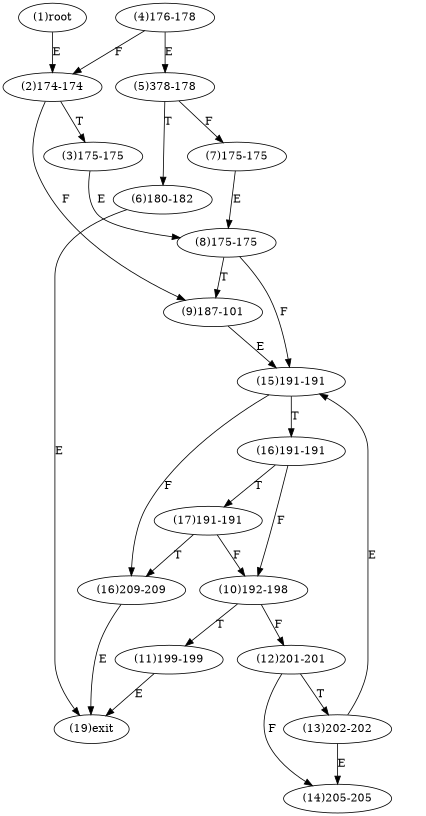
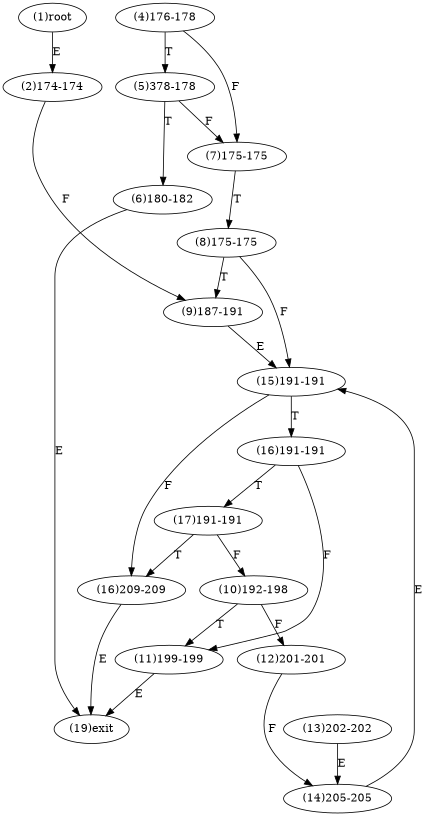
edge "(4)176-178" -> "(2)174-174": now "(4)176-178" -> "(7)175-175"
edge "(4)176-178" -> "(5)378-178": label "E" -> "T"
node "(3)175-175": removed
edge "(7)175-175" -> "(8)175-175": label "E" -> "T"
node "(9)187-101": label "(9)187-101" -> "(9)187-191"
edge "(16)191-191" -> "(10)192-198": now "(16)191-191" -> "(11)199-199"
edge "(13)202-202" -> "(15)191-191": now "(14)205-205" -> "(15)191-191"
edge "(12)201-201" -> "(13)202-202": removed, label "T"
